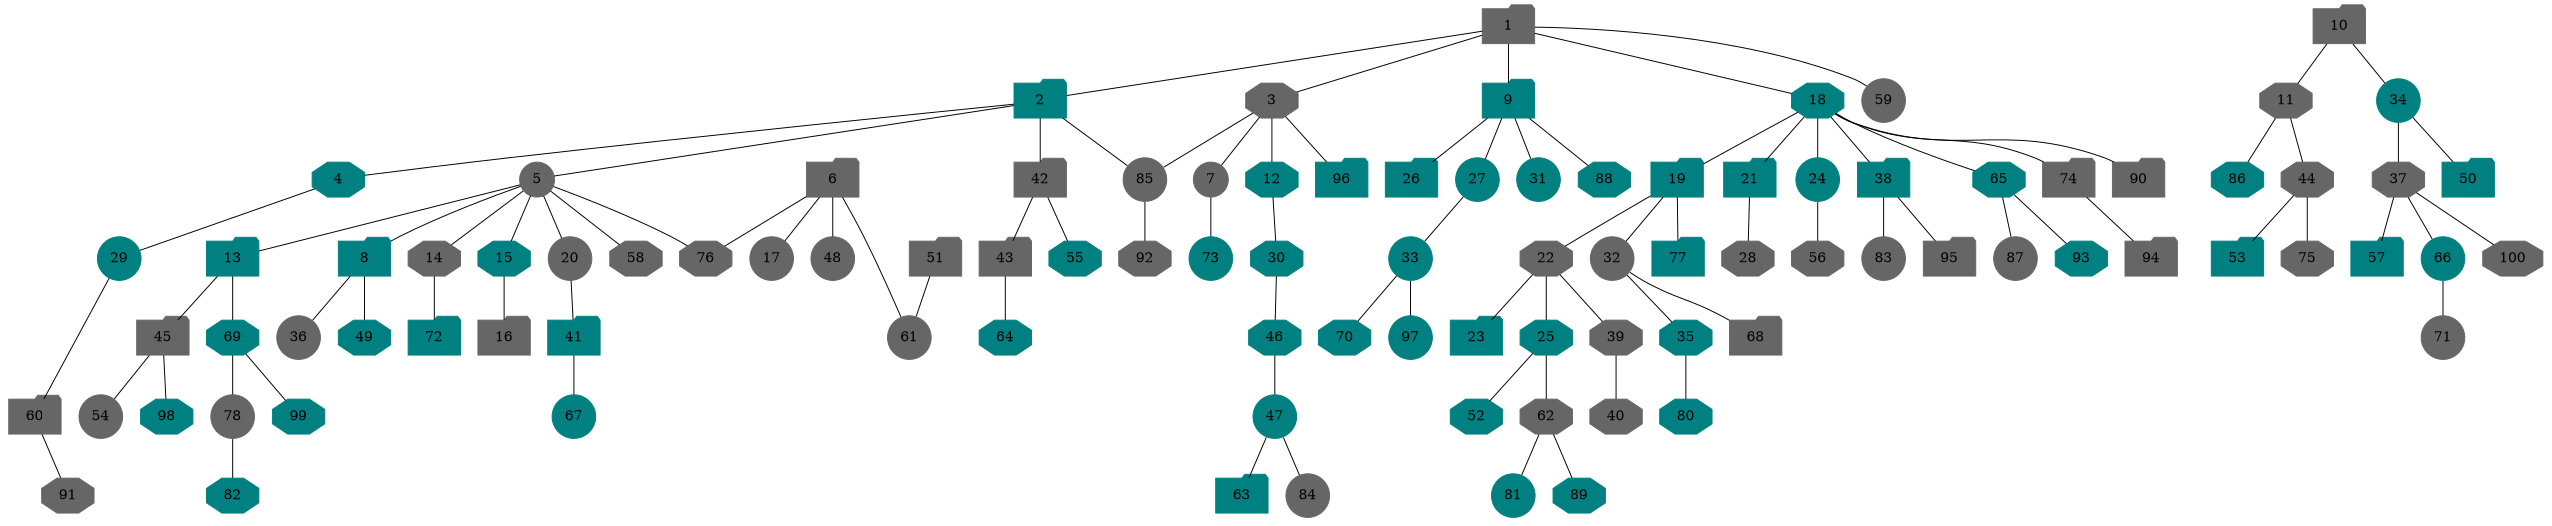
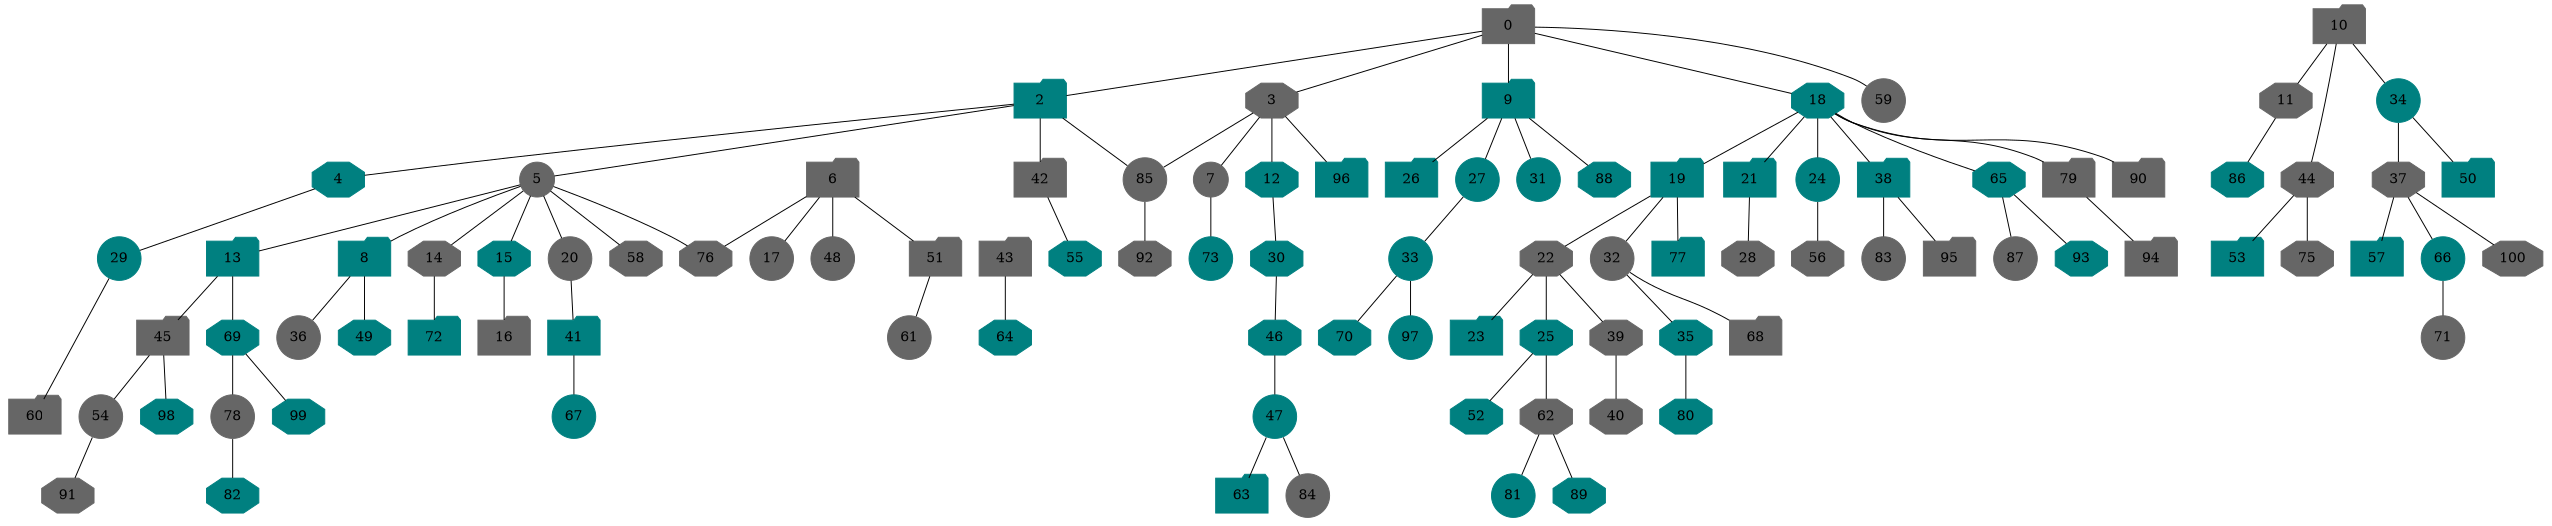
node "1": label "1" -> "0"
edge "11" -- "44": now "10" -- "44"
node "74": label "74" -> "79"
edge "42" -- "43": removed
edge "6" -- "61": now "6" -- "51"
edge "60" -- "91": now "54" -- "91"
